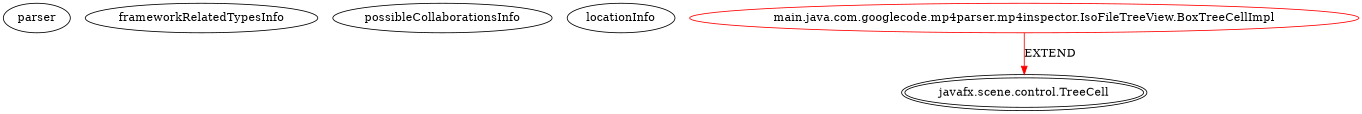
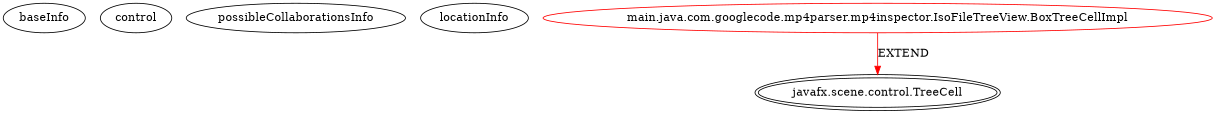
node "parser": label "parser" -> "baseInfo"
node "frameworkRelatedTypesInfo": label "frameworkRelatedTypesInfo" -> "control"
